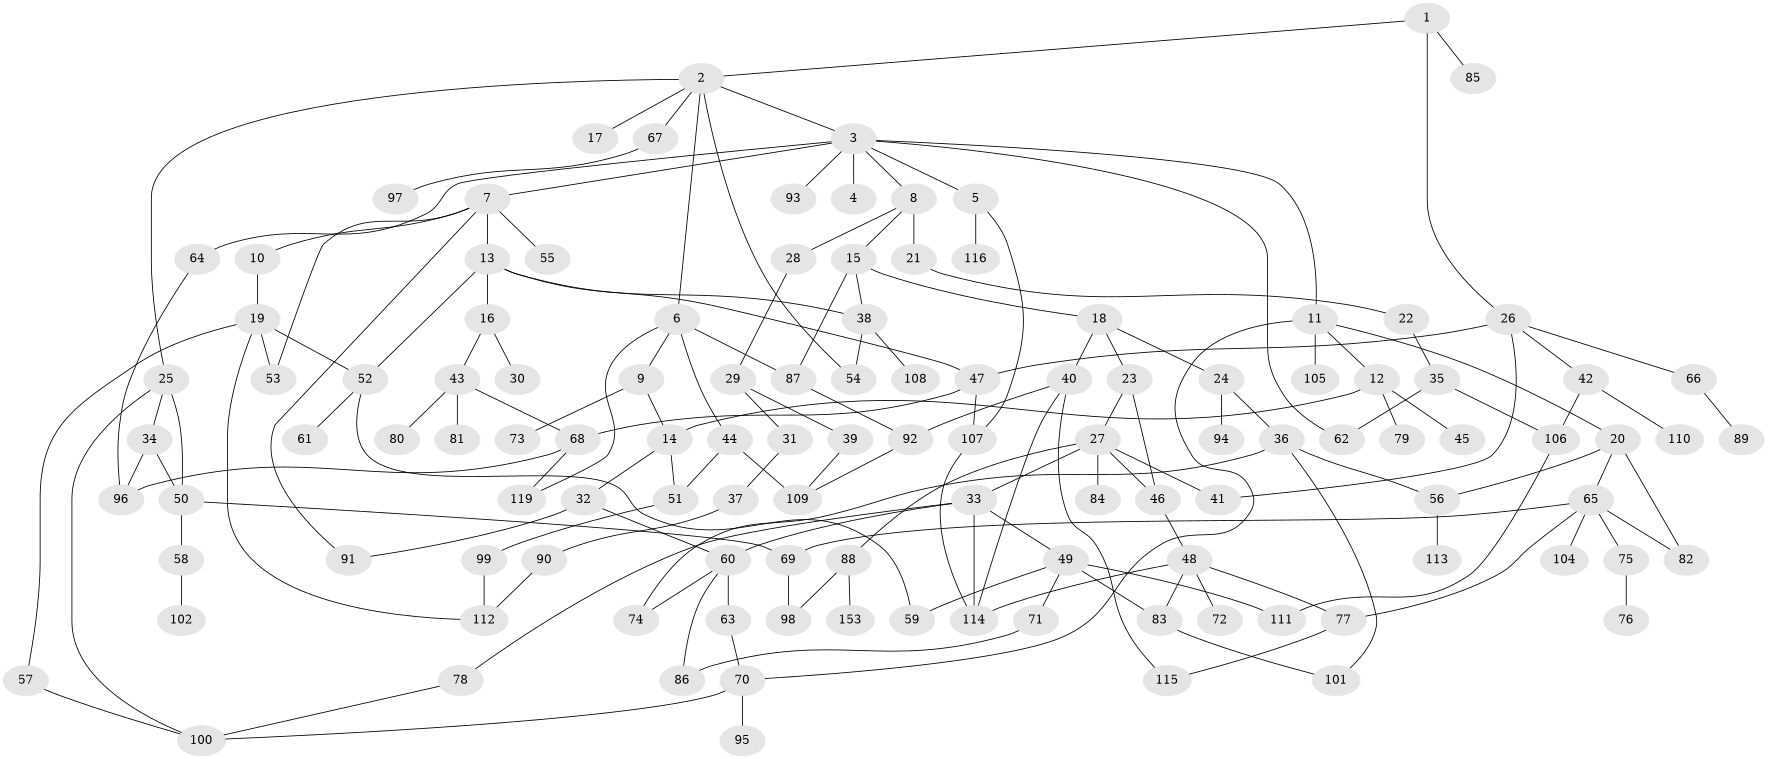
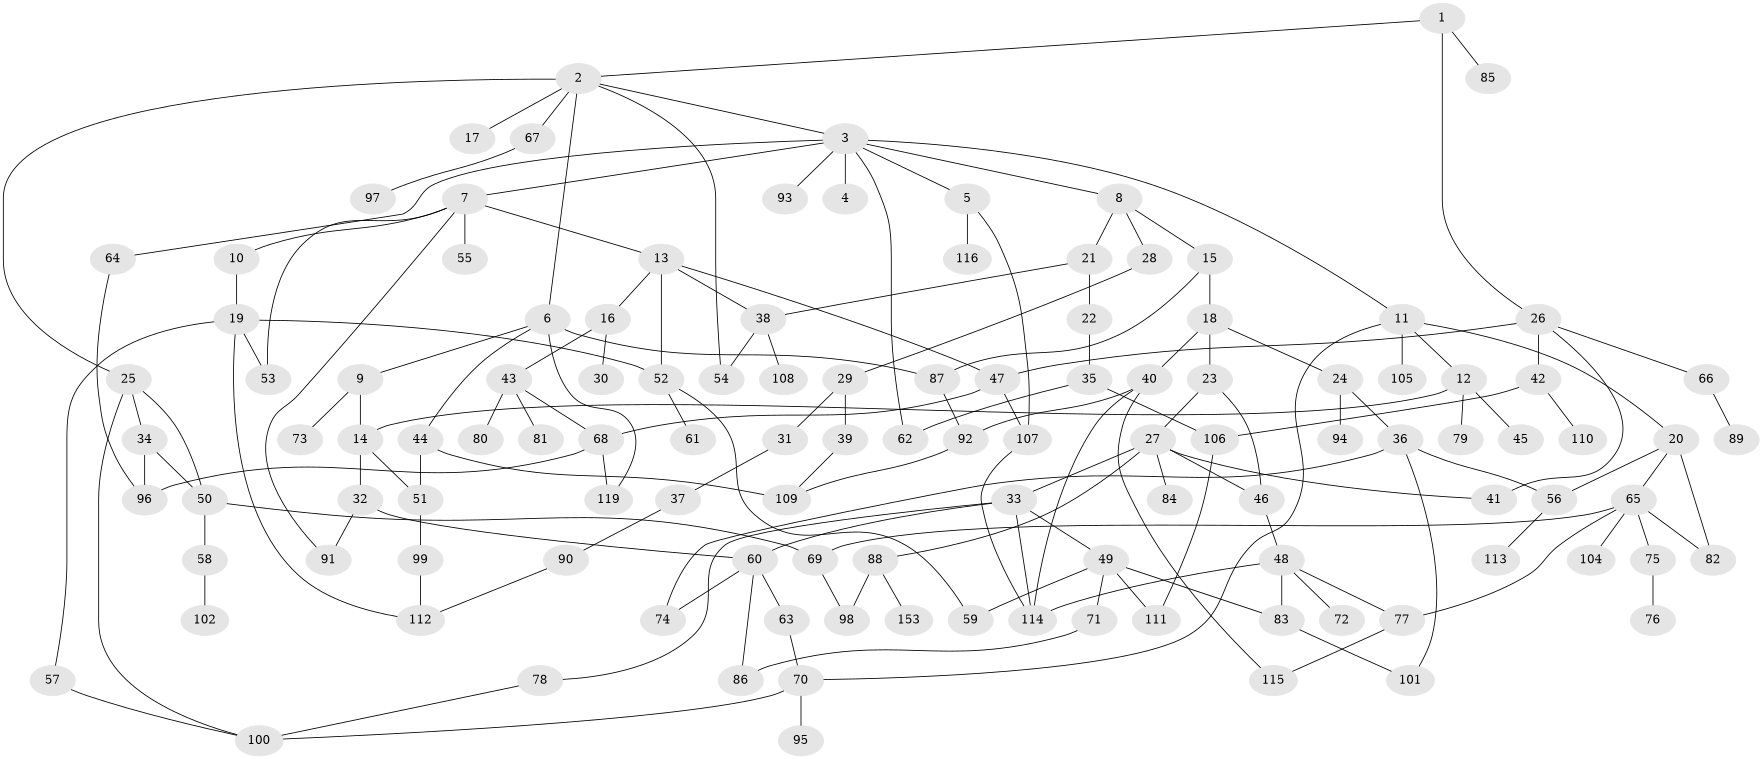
edge "15" -- "38": now "21" -- "38"
